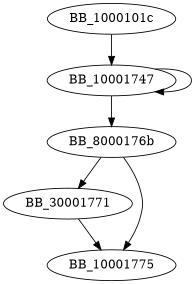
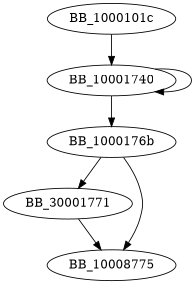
node "BB_10001747": label "BB_10001747" -> "BB_10001740"
node "BB_8000176b": label "BB_8000176b" -> "BB_1000176b"
node "BB_10001775": label "BB_10001775" -> "BB_10008775"
